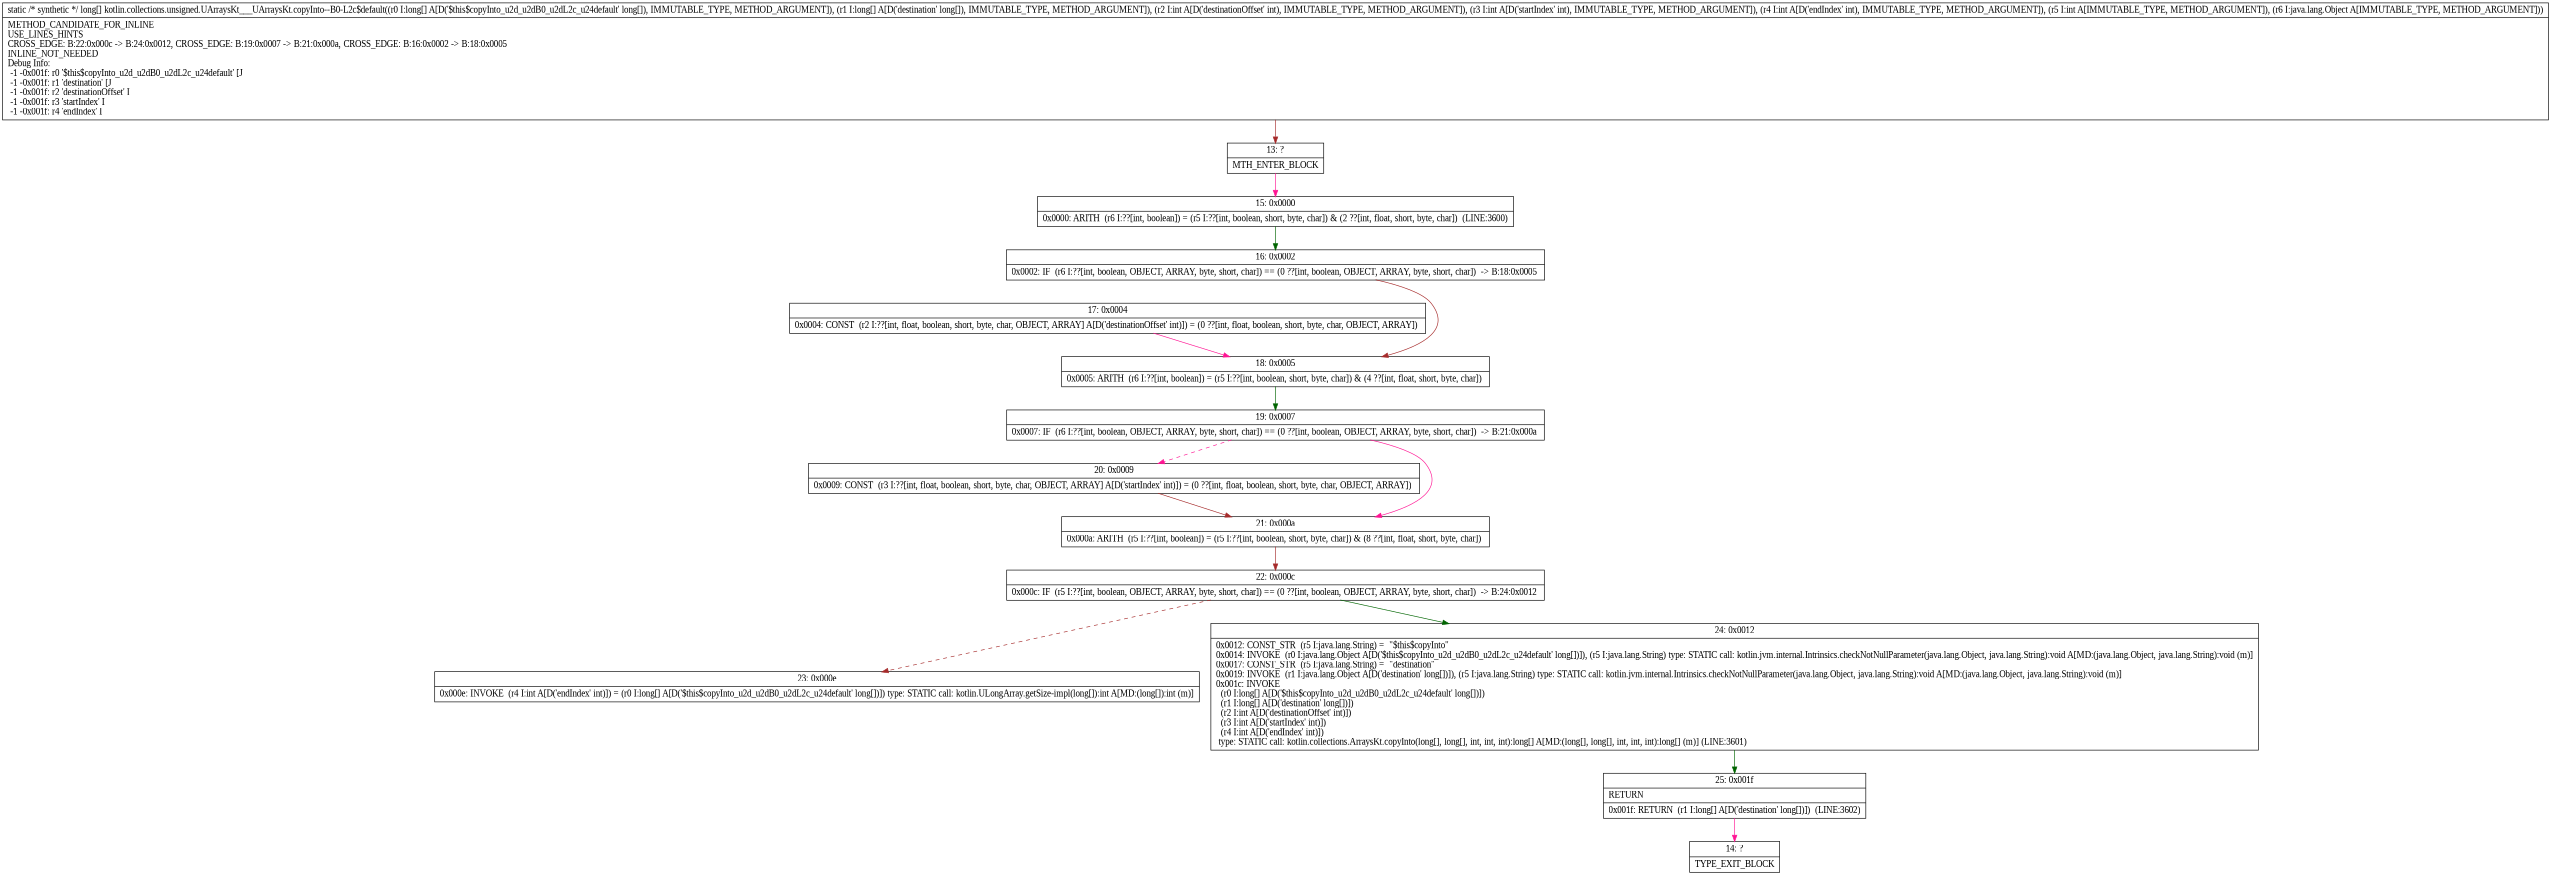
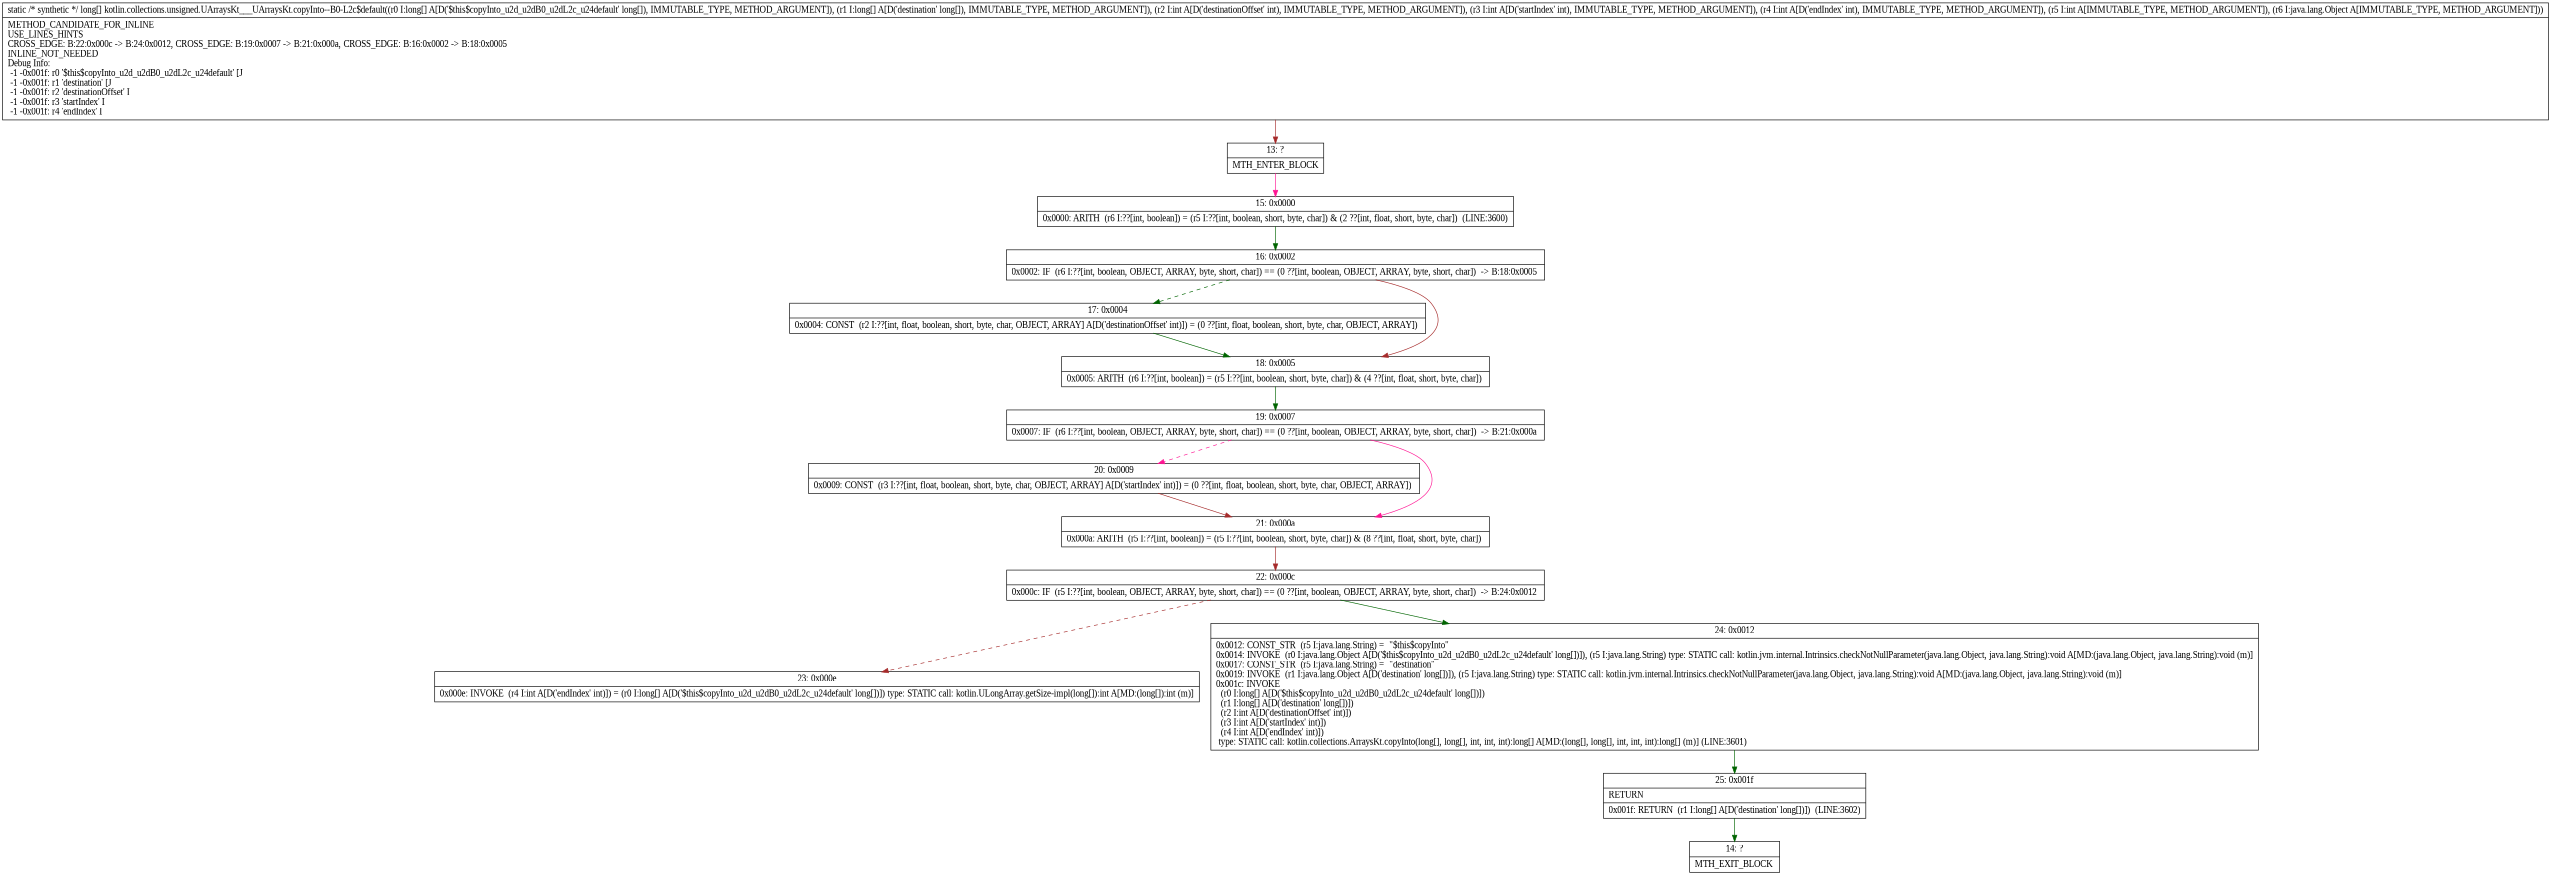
edge "16: 0x0002" -> "17: 0x0004": added
edge "17: 0x0004" -> "18: 0x0005": color deeppink -> darkgreen
edge "25: 0x001f" -> "14: ?": color deeppink -> darkgreen
node "14: ?": text "TYPE_EXIT_BLOCK" -> "MTH_EXIT_BLOCK"
